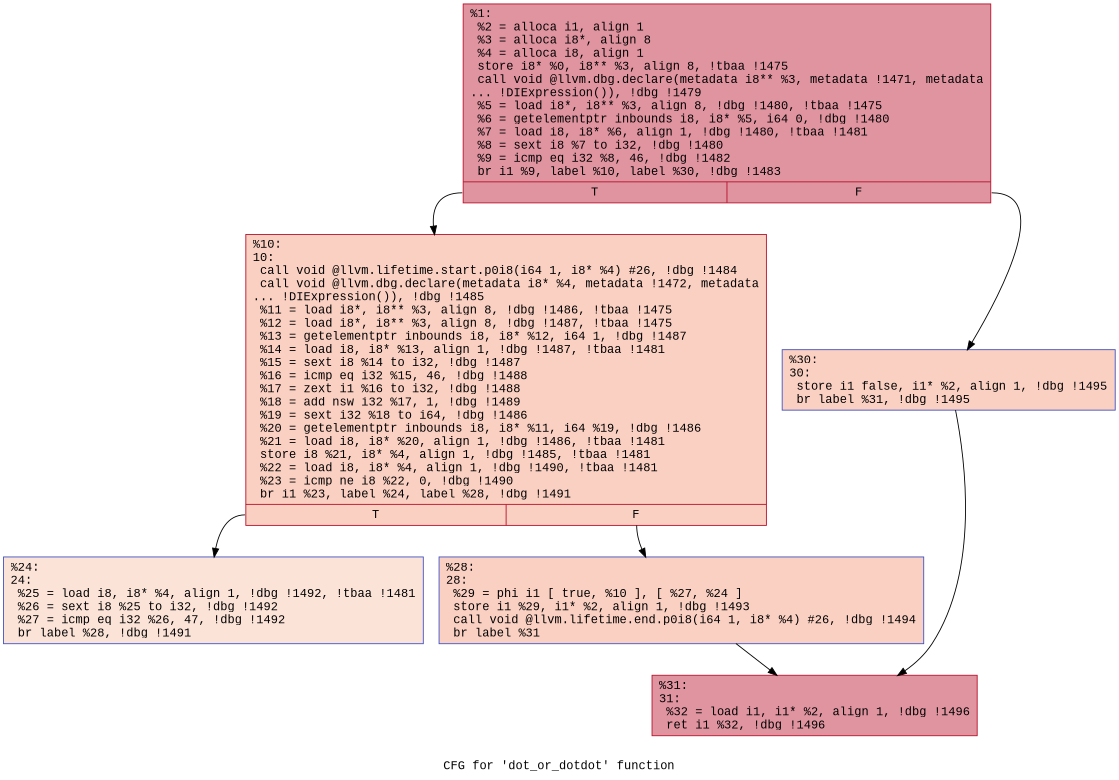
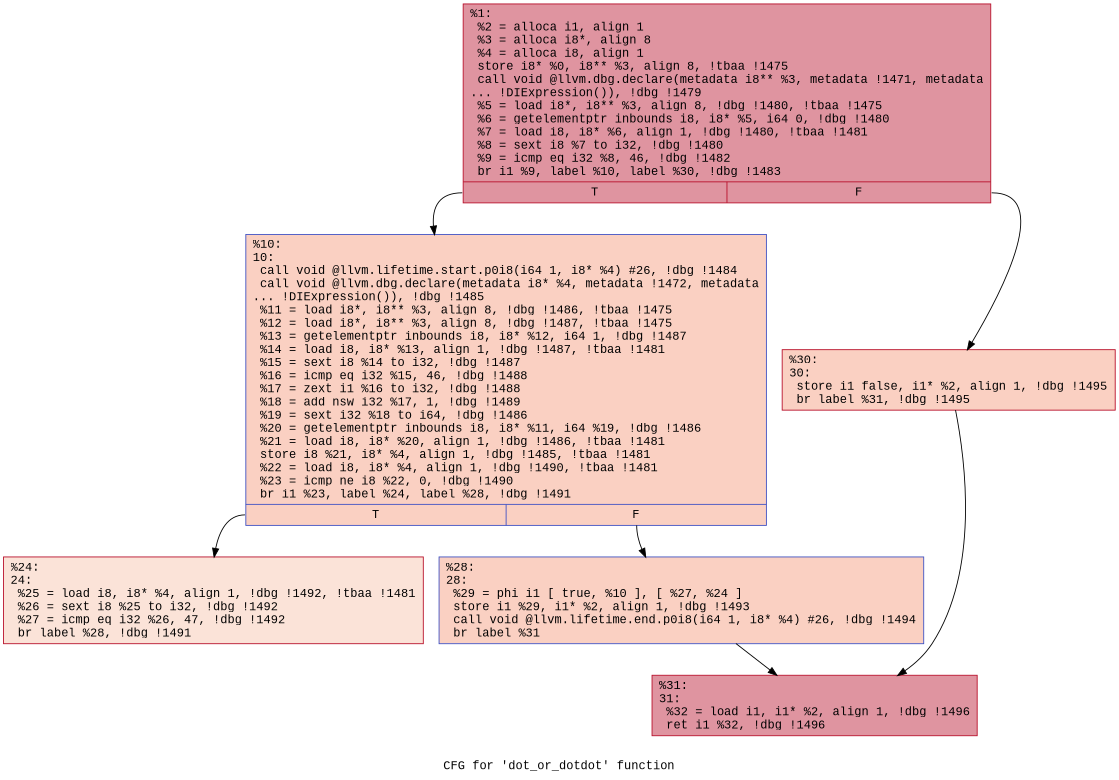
node "%10:": color #b70d28ff -> #3d50c3ff
node "%30:": color #3d50c3ff -> #b70d28ff
node "%24:": color #3d50c3ff -> #b70d28ff
